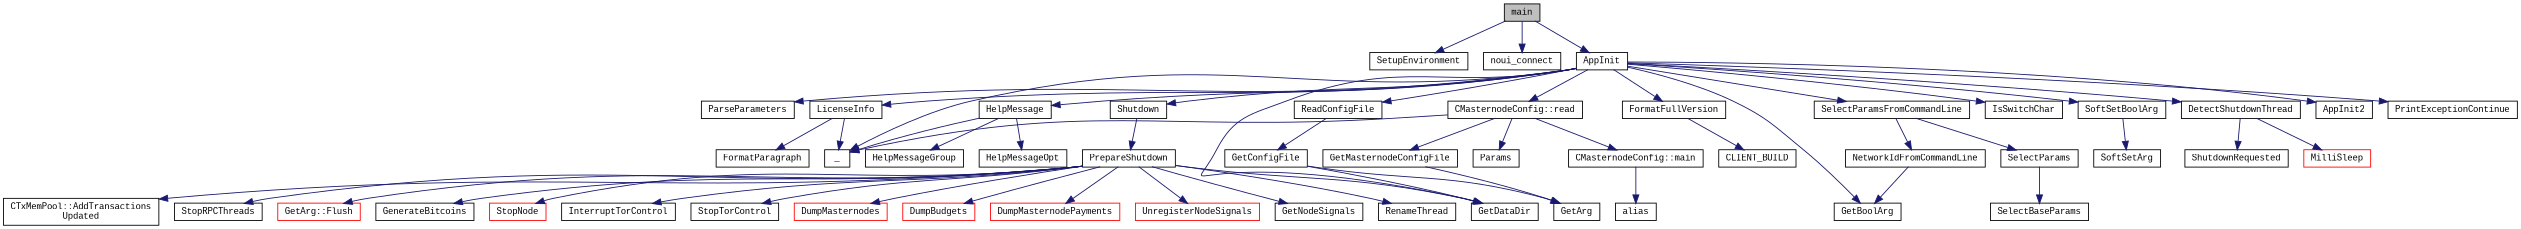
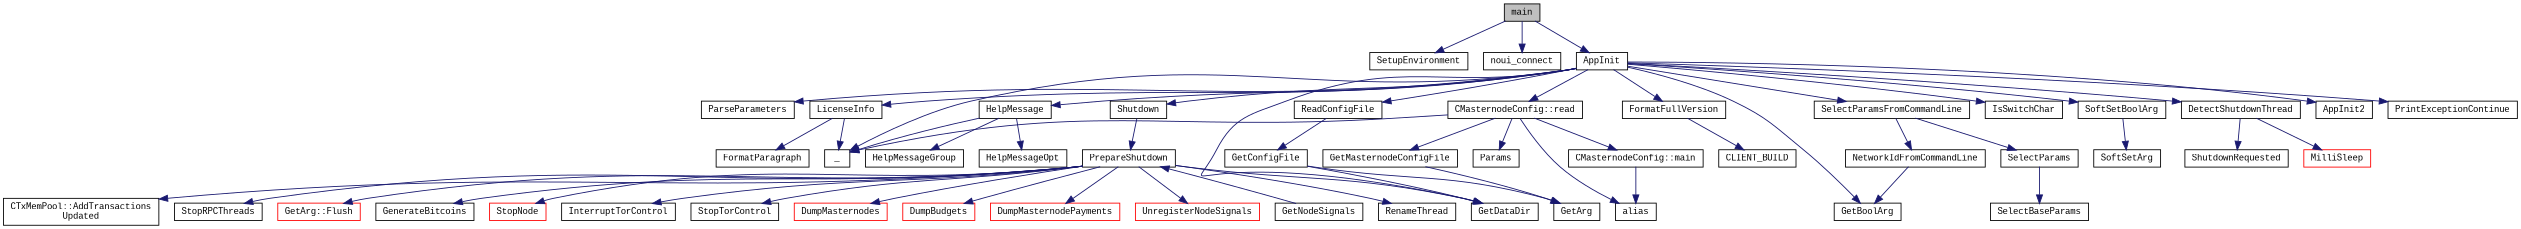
edge "CMasternodeConfig::read" -> "alias": added
edge "PrepareShutdown" -> "GetNodeSignals": reversed
